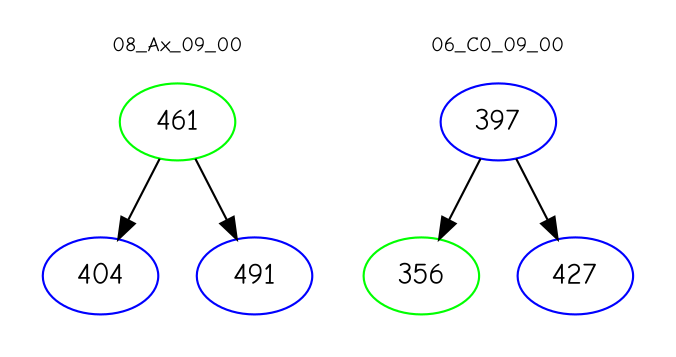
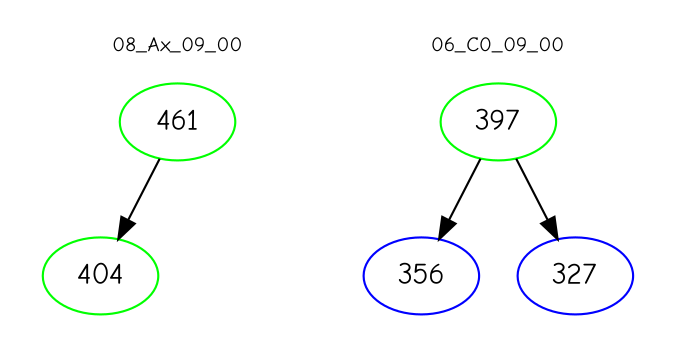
node "397": color blue -> green
node "404": color blue -> green
node "491": removed
node "356": color green -> blue
node "427": label "427" -> "327"
